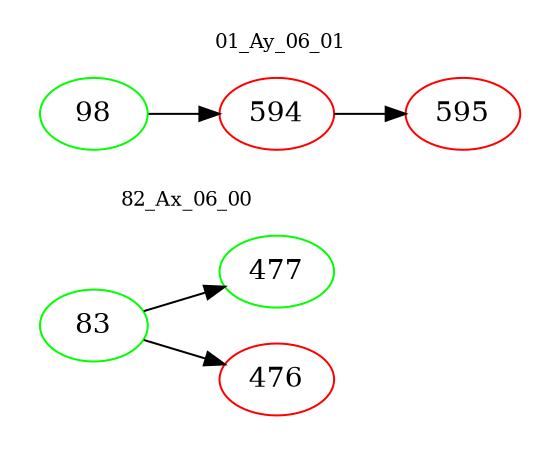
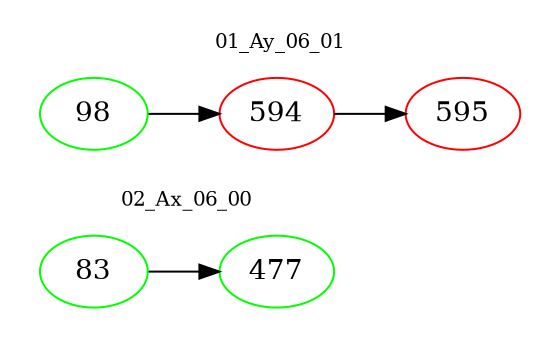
cluster "82_Ax_06_00": label "82_Ax_06_00" -> "02_Ax_06_00"
node "476": removed
